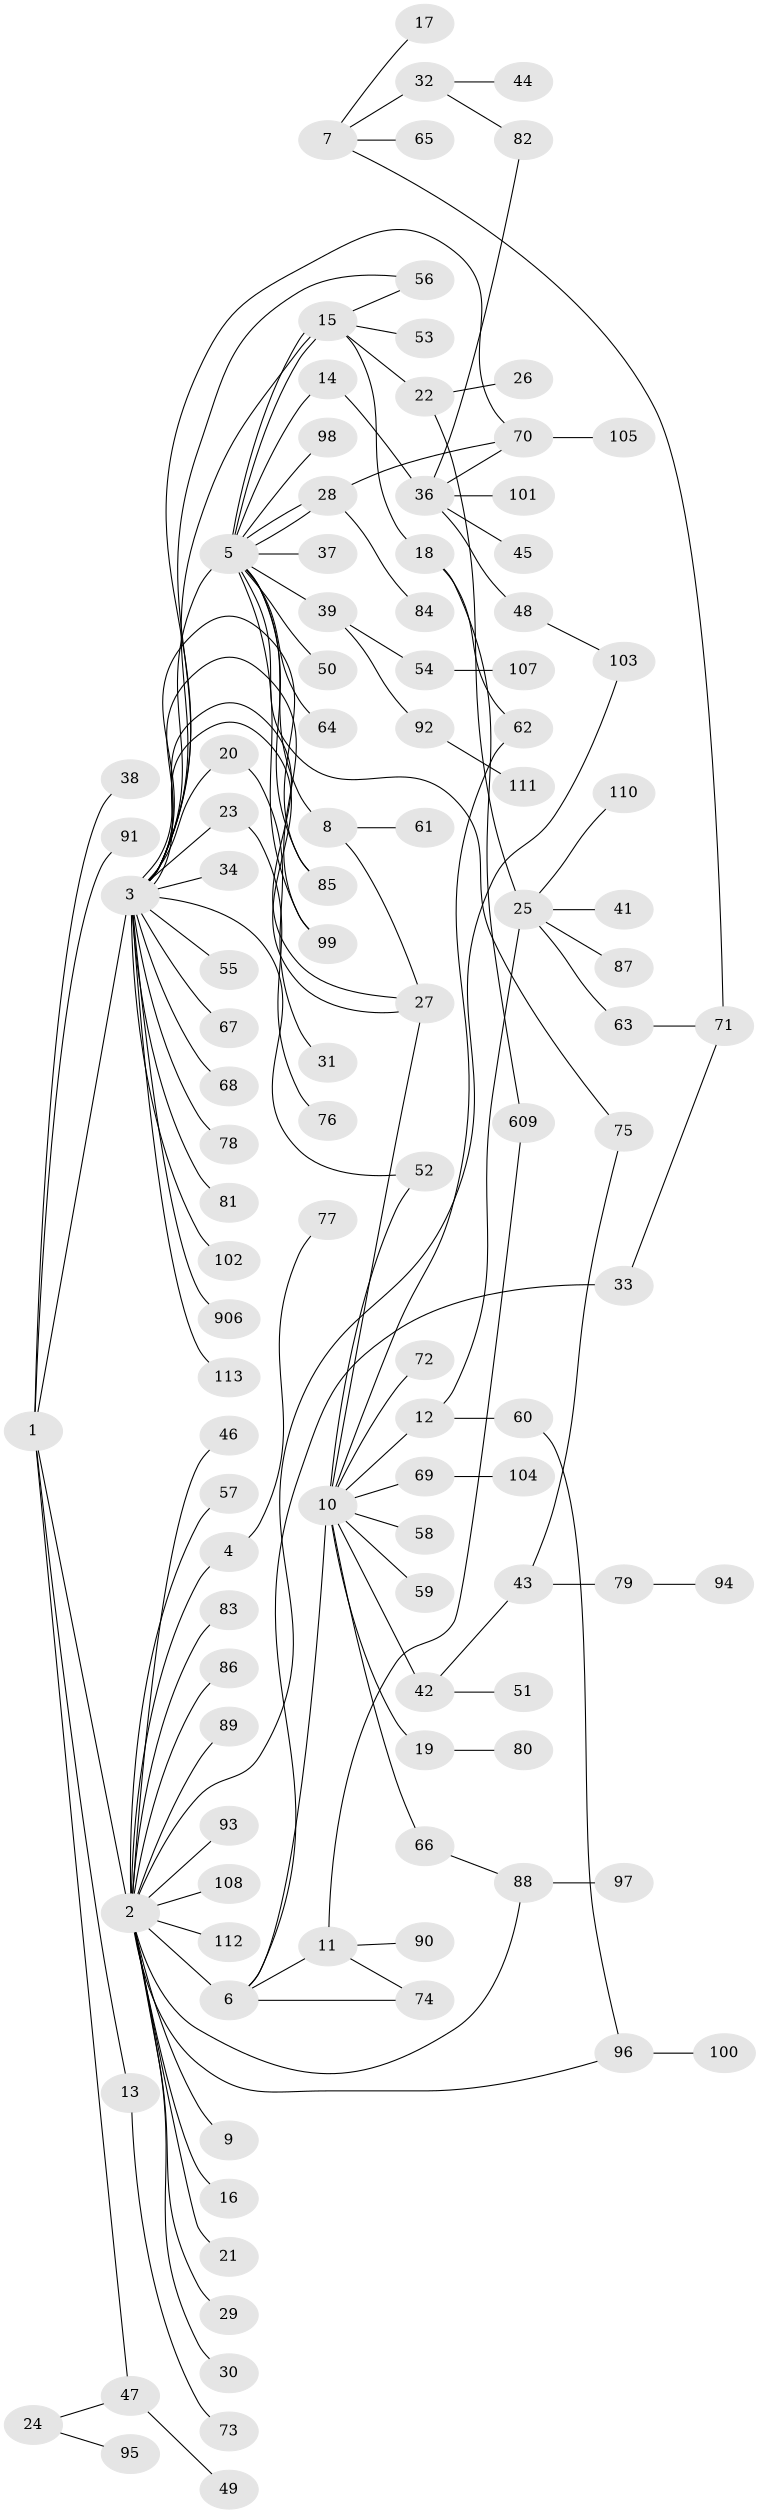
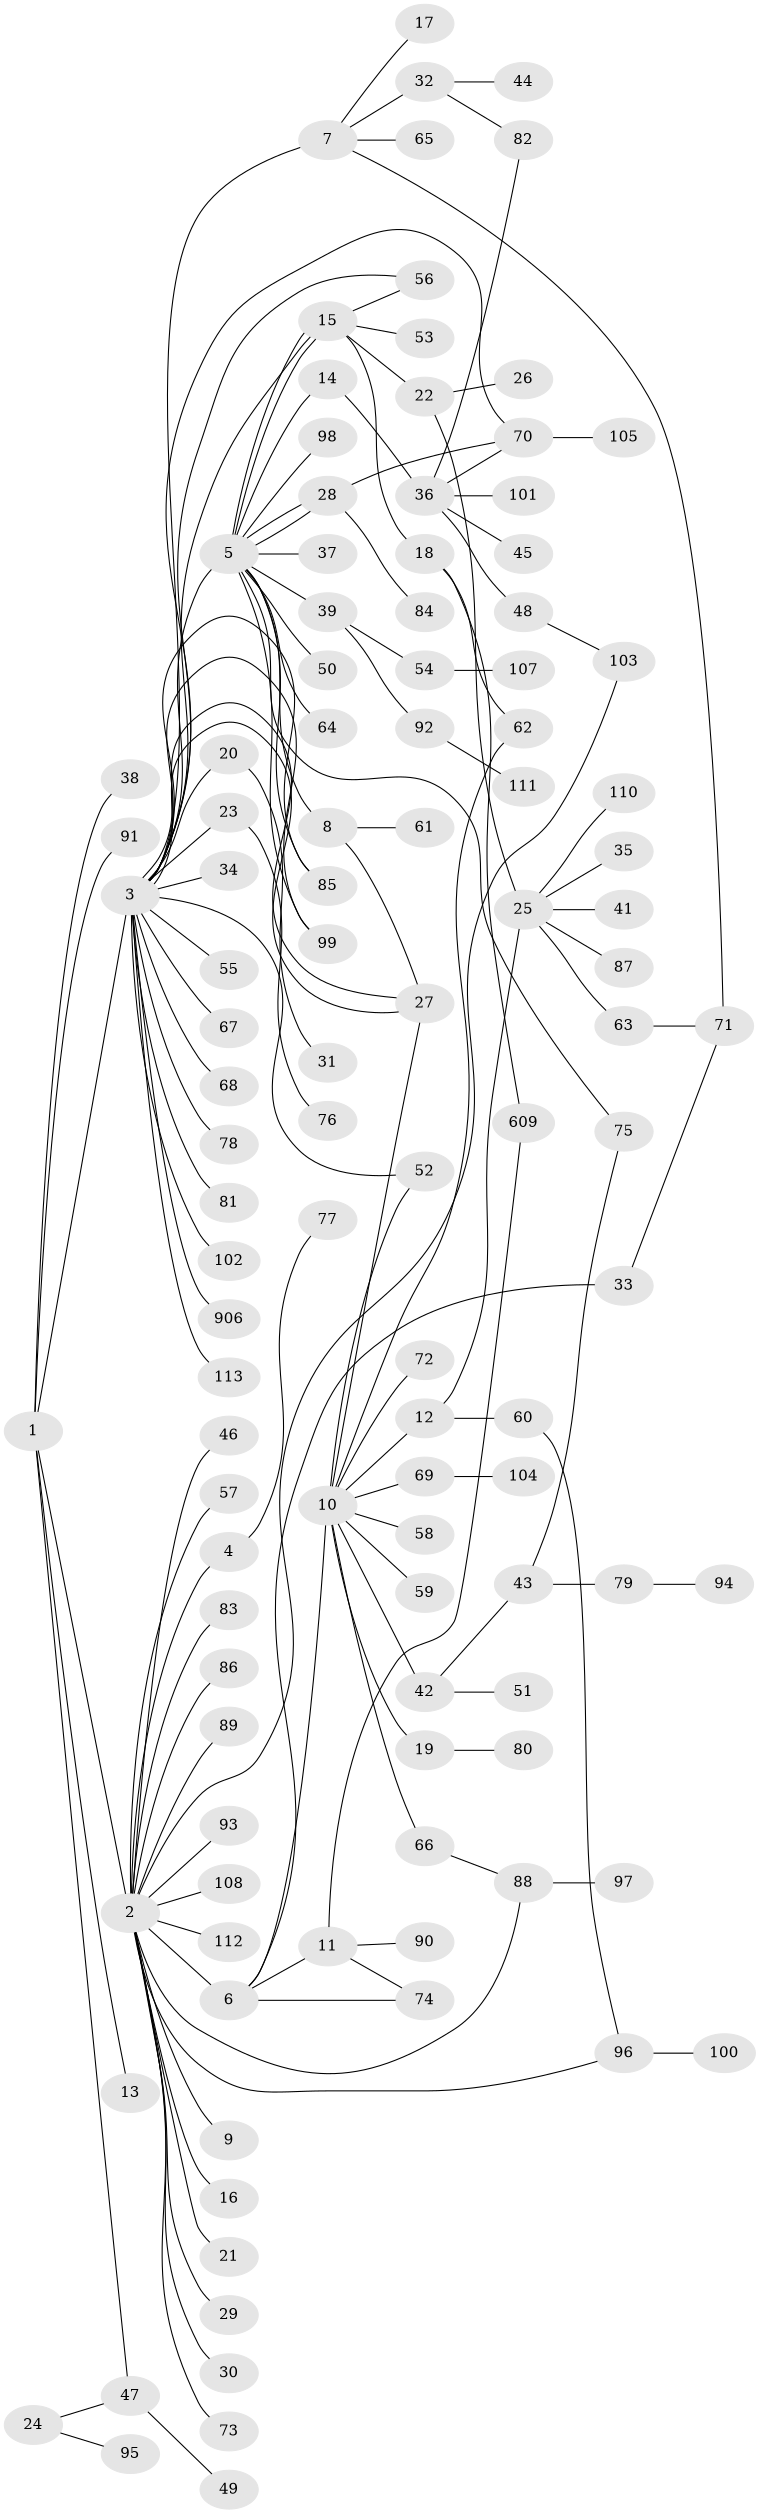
edge "7" -- "3": added
node "35": added
edge "13" -- "73": now "2" -- "73"
